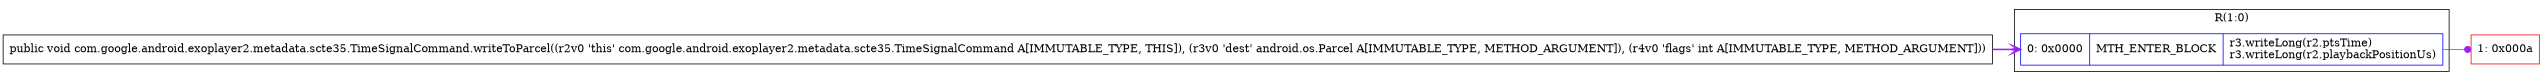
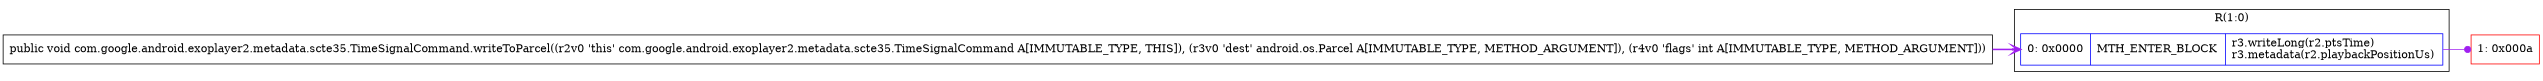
node "0: 0x0000": text "r3.writeLong(r2.playbackPositionUs)" -> "r3.metadata(r2.playbackPositionUs)"
